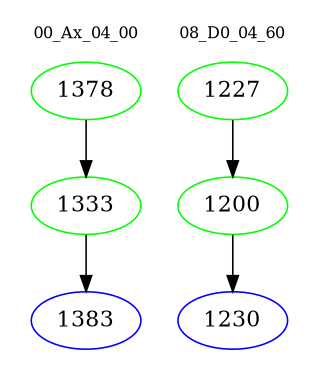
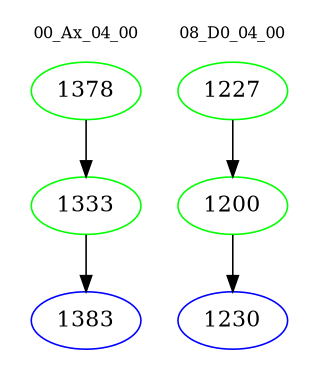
cluster "08_D0_04_60": label "08_D0_04_60" -> "08_D0_04_00"
